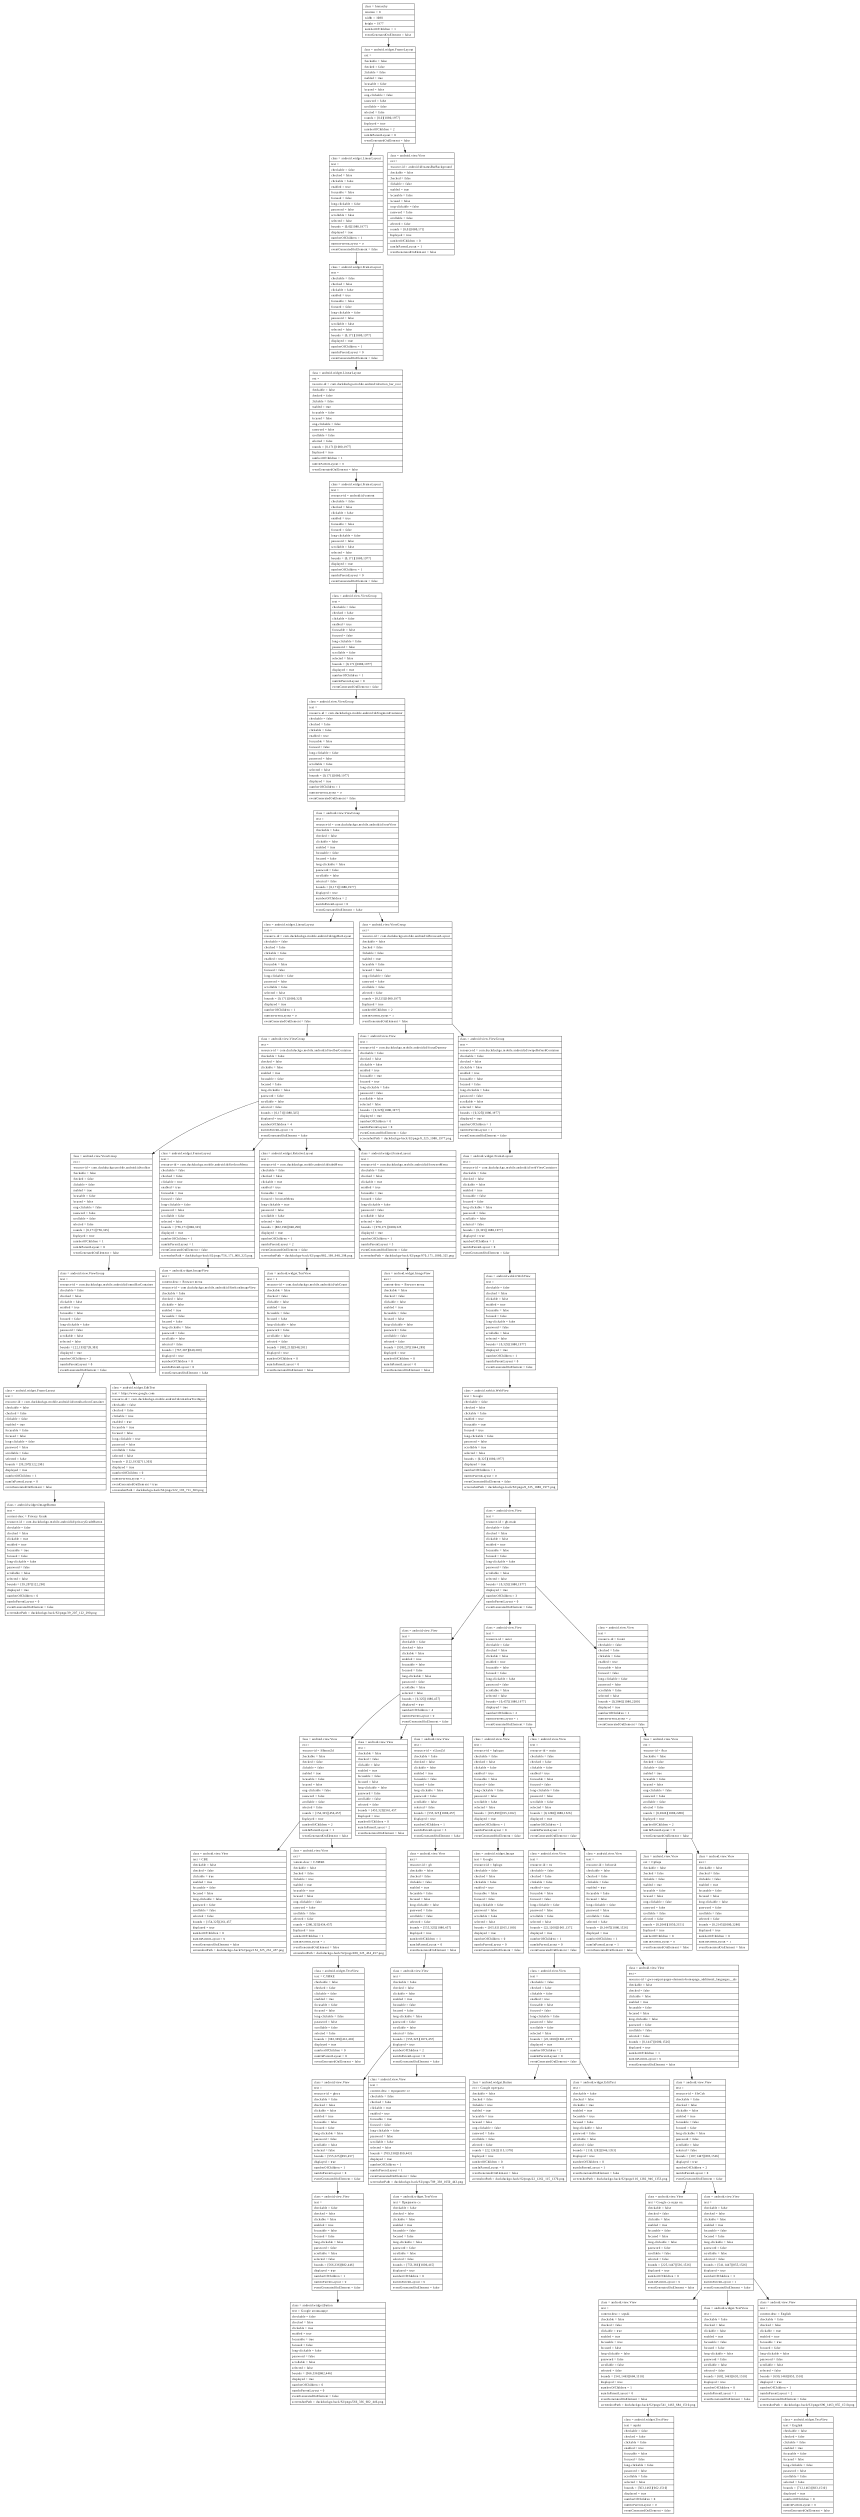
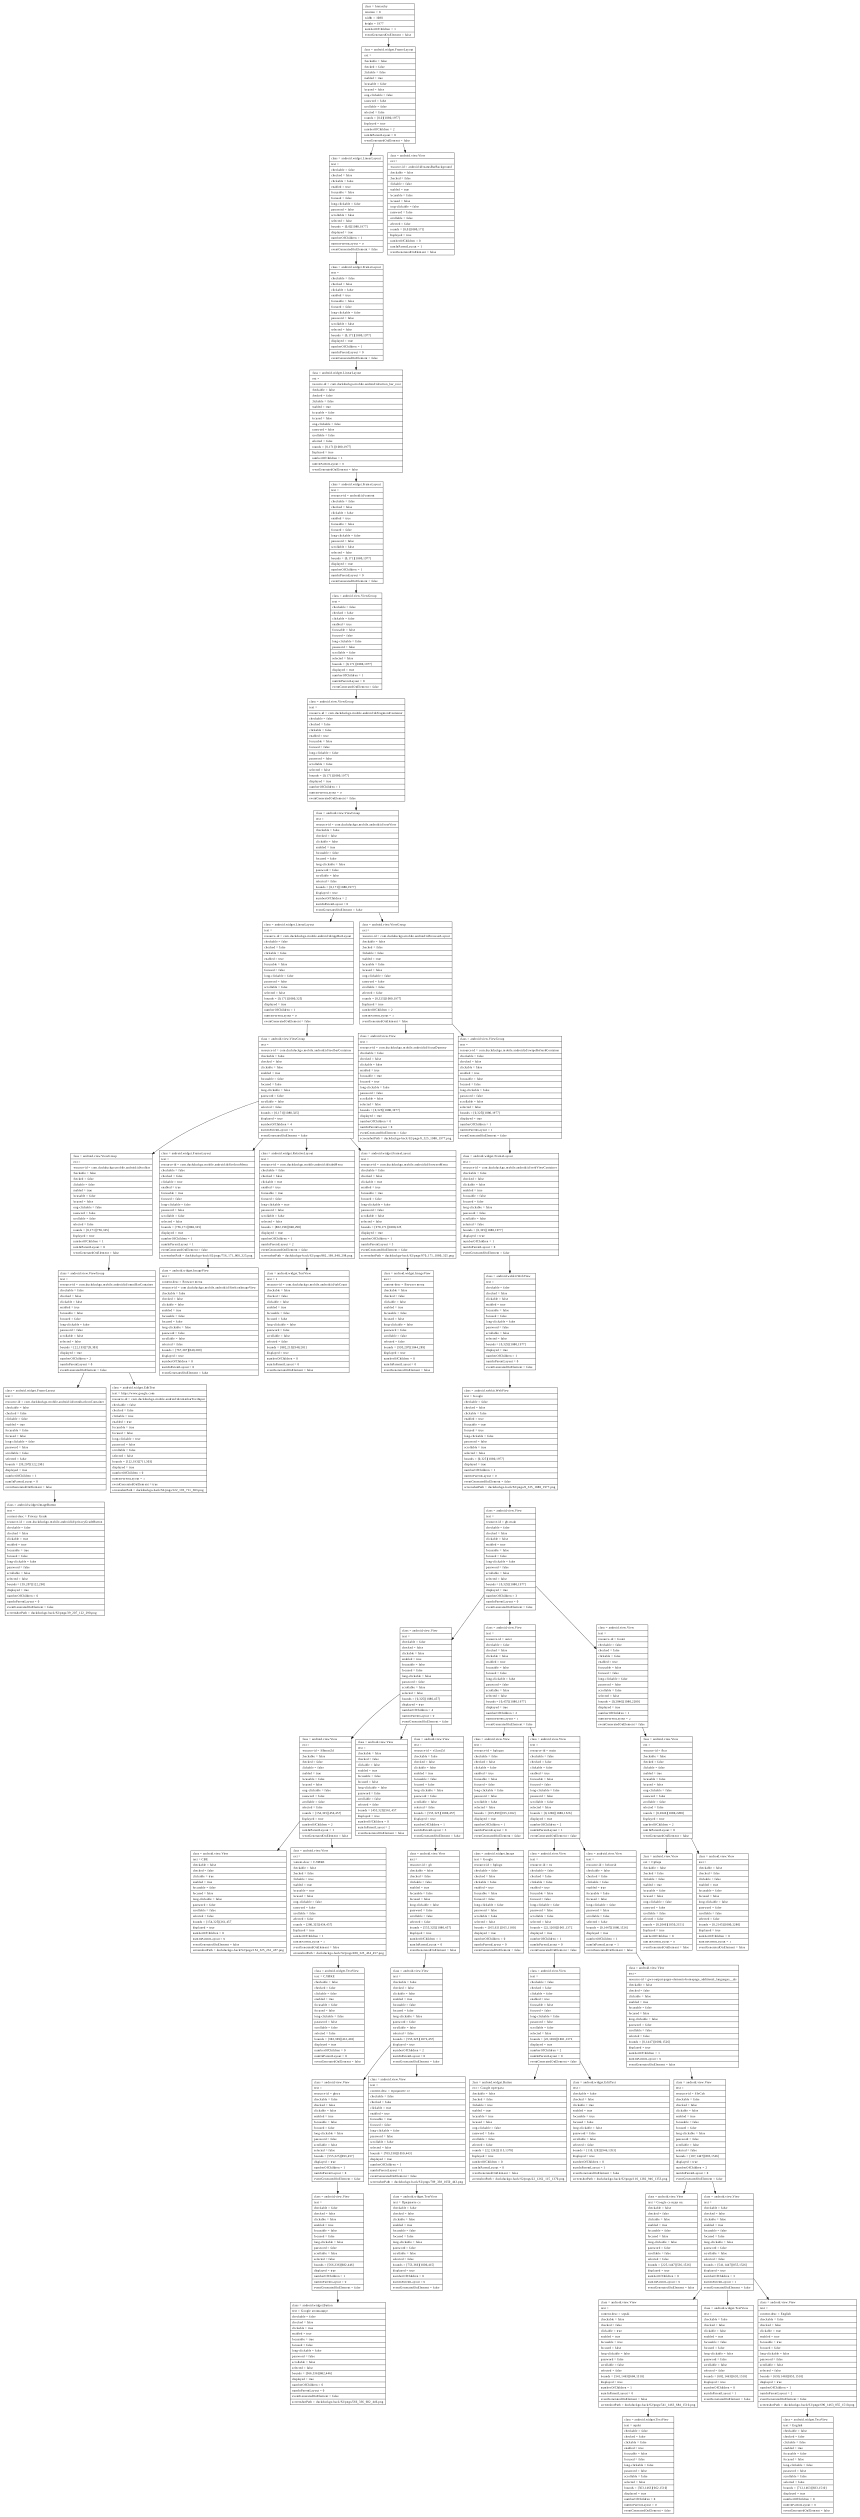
node "class = android.widget.RelativeLayout": text "focused = browserMenu" -> "focused = false"
